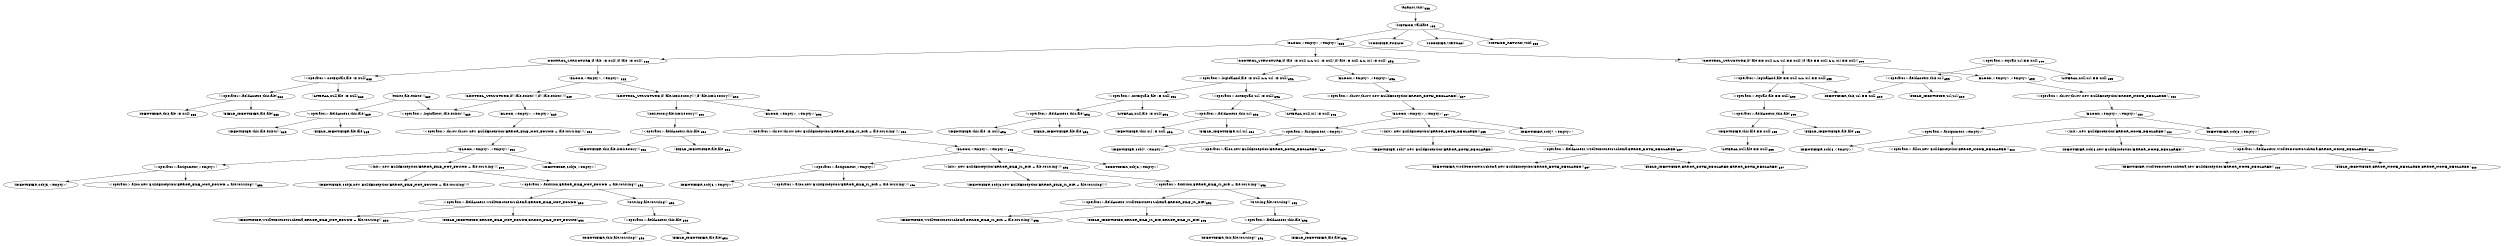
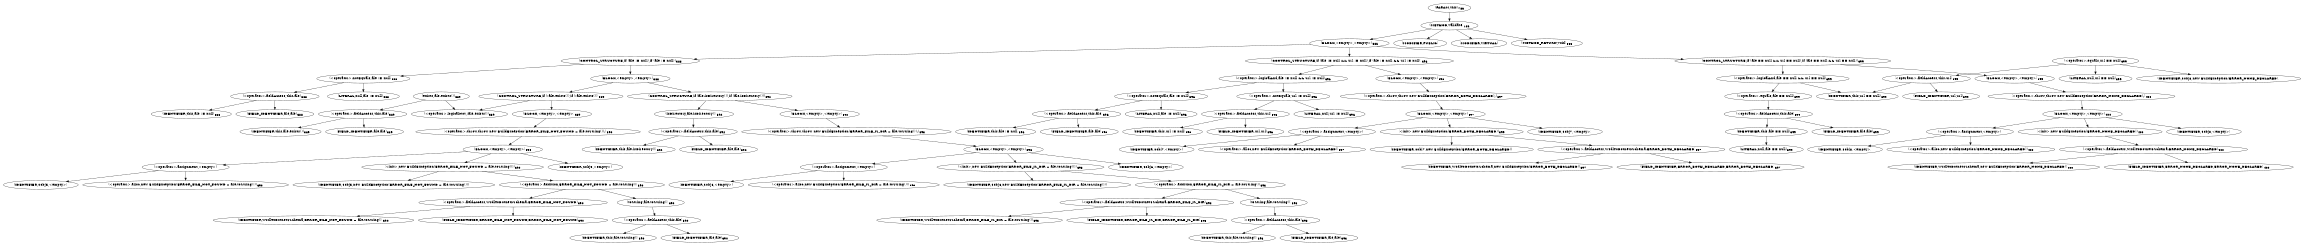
node "(PARAM,this)": text "386" -> "786"
edge "(<init>,new BuildException(ERROR_NONE_DECLARED))" -> "(IDENTIFIER,$obj8,new BuildException(ERROR_NONE_DECLARED))": now "(<operator>.equals,url == null)" -> "(IDENTIFIER,$obj8,new BuildException(ERROR_NONE_DECLARED))"
node "(<operator>.alloc,new BuildException(ERROR_BOTH_DECLARED))": text "367" -> "397"
